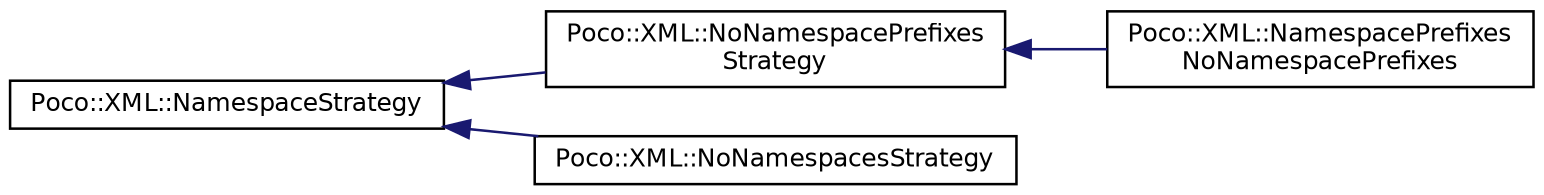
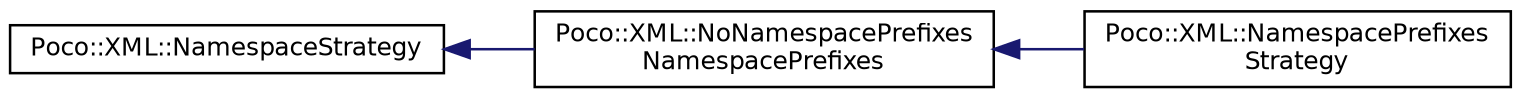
node "Poco::XML::NoNamespacePrefixes Strategy": label "Poco::XML::NoNamespacePrefixes Strategy" -> "Poco::XML::NoNamespacePrefixes NamespacePrefixes"
node "Poco::XML::NamespacePrefixes NoNamespacePrefixes": label "Poco::XML::NamespacePrefixes NoNamespacePrefixes" -> "Poco::XML::NamespacePrefixes Strategy"
node "Poco::XML::NoNamespacesStrategy": removed
